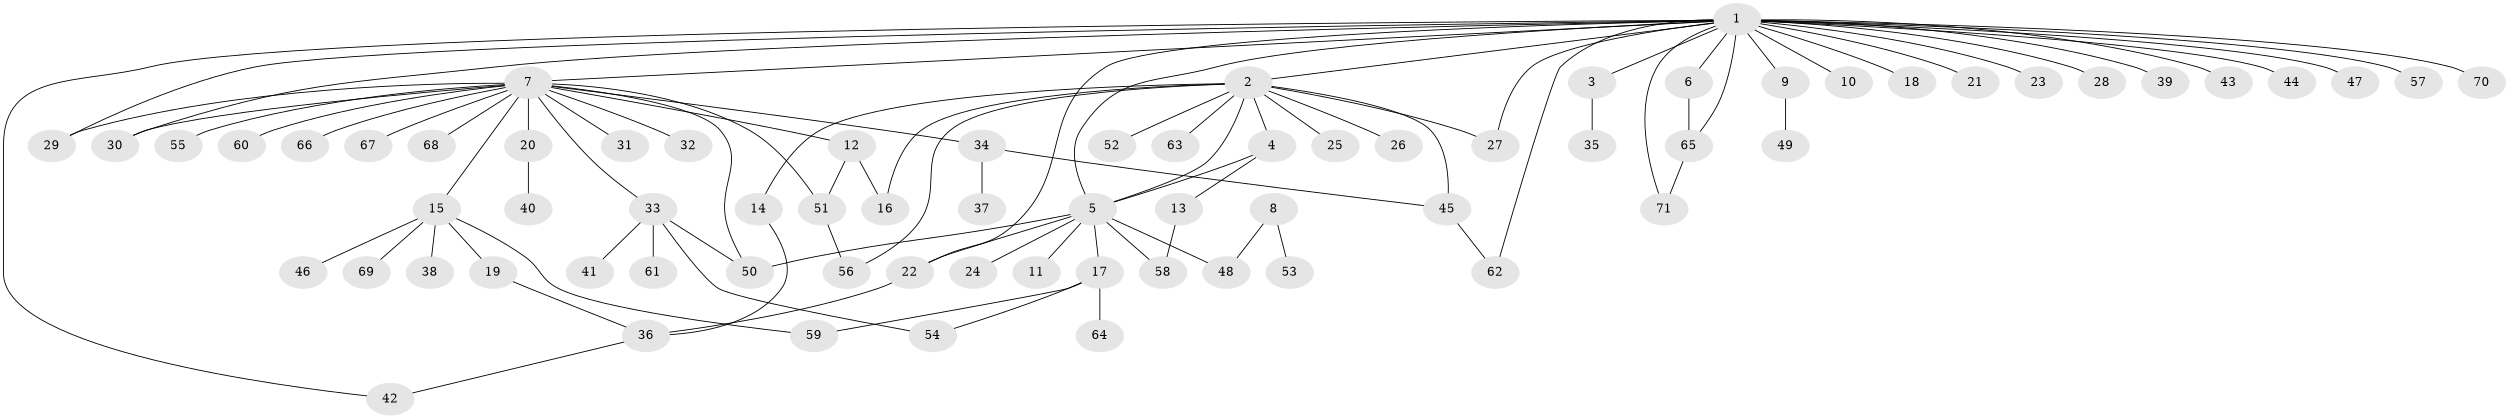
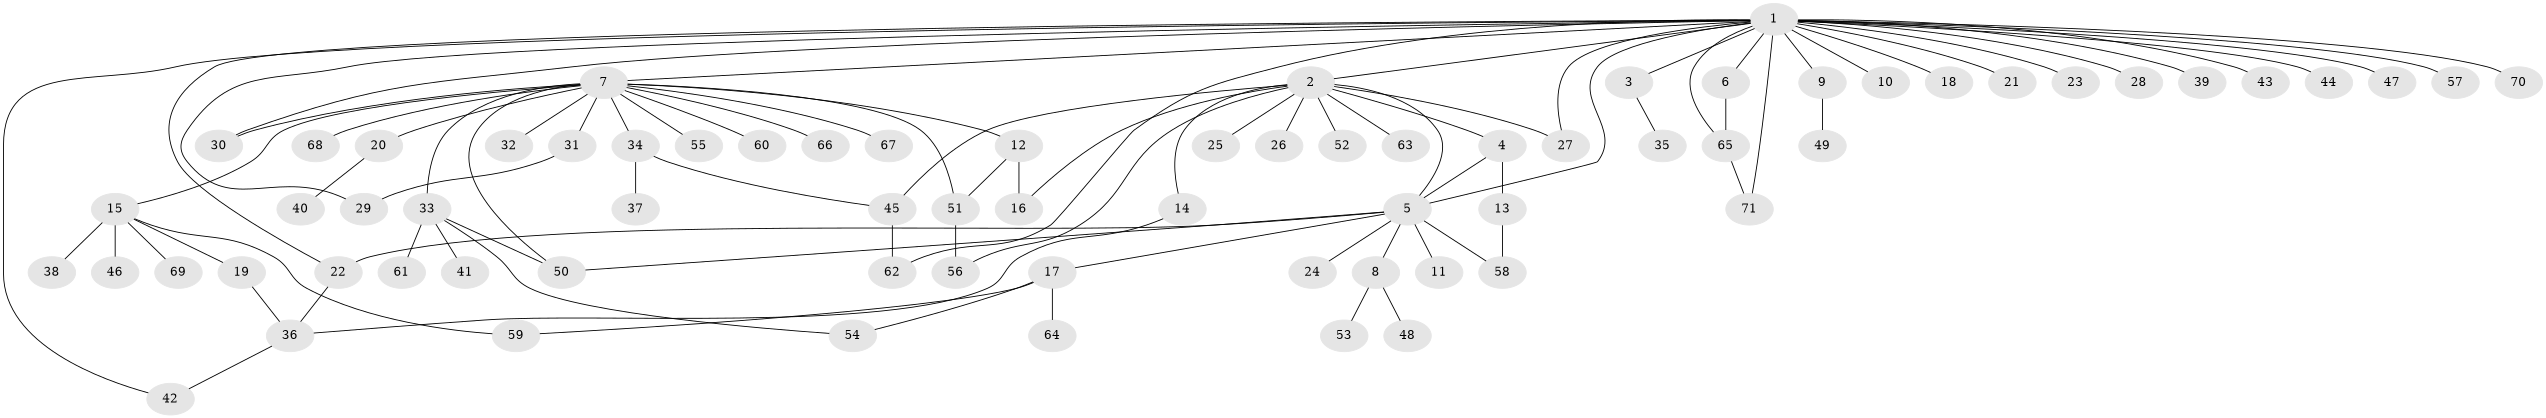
edge "7" -- "29": now "31" -- "29"
edge "5" -- "48": now "5" -- "8"
